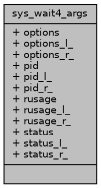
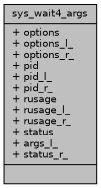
node "sys_wait4_args": text "+ status_l_" -> "+ args_l_"
